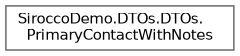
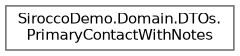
node "SiroccoDemo.DTOs.DTOs. PrimaryContactWithNotes": label "SiroccoDemo.DTOs.DTOs. PrimaryContactWithNotes" -> "SiroccoDemo.Domain.DTOs. PrimaryContactWithNotes"
